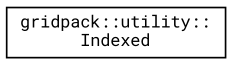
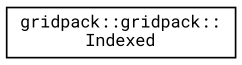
node "gridpack::utility:: Indexed": label "gridpack::utility:: Indexed" -> "gridpack::gridpack:: Indexed"
